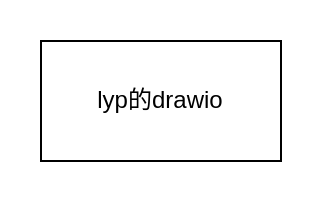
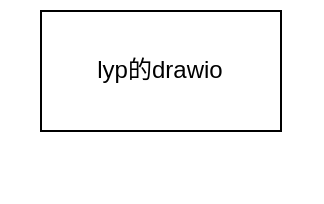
node "lyp的drawio": moved (161, 101) -> (161, 71)
